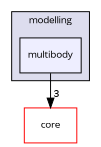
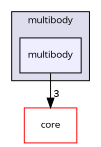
cluster "modelling": label "modelling" -> "multibody"
